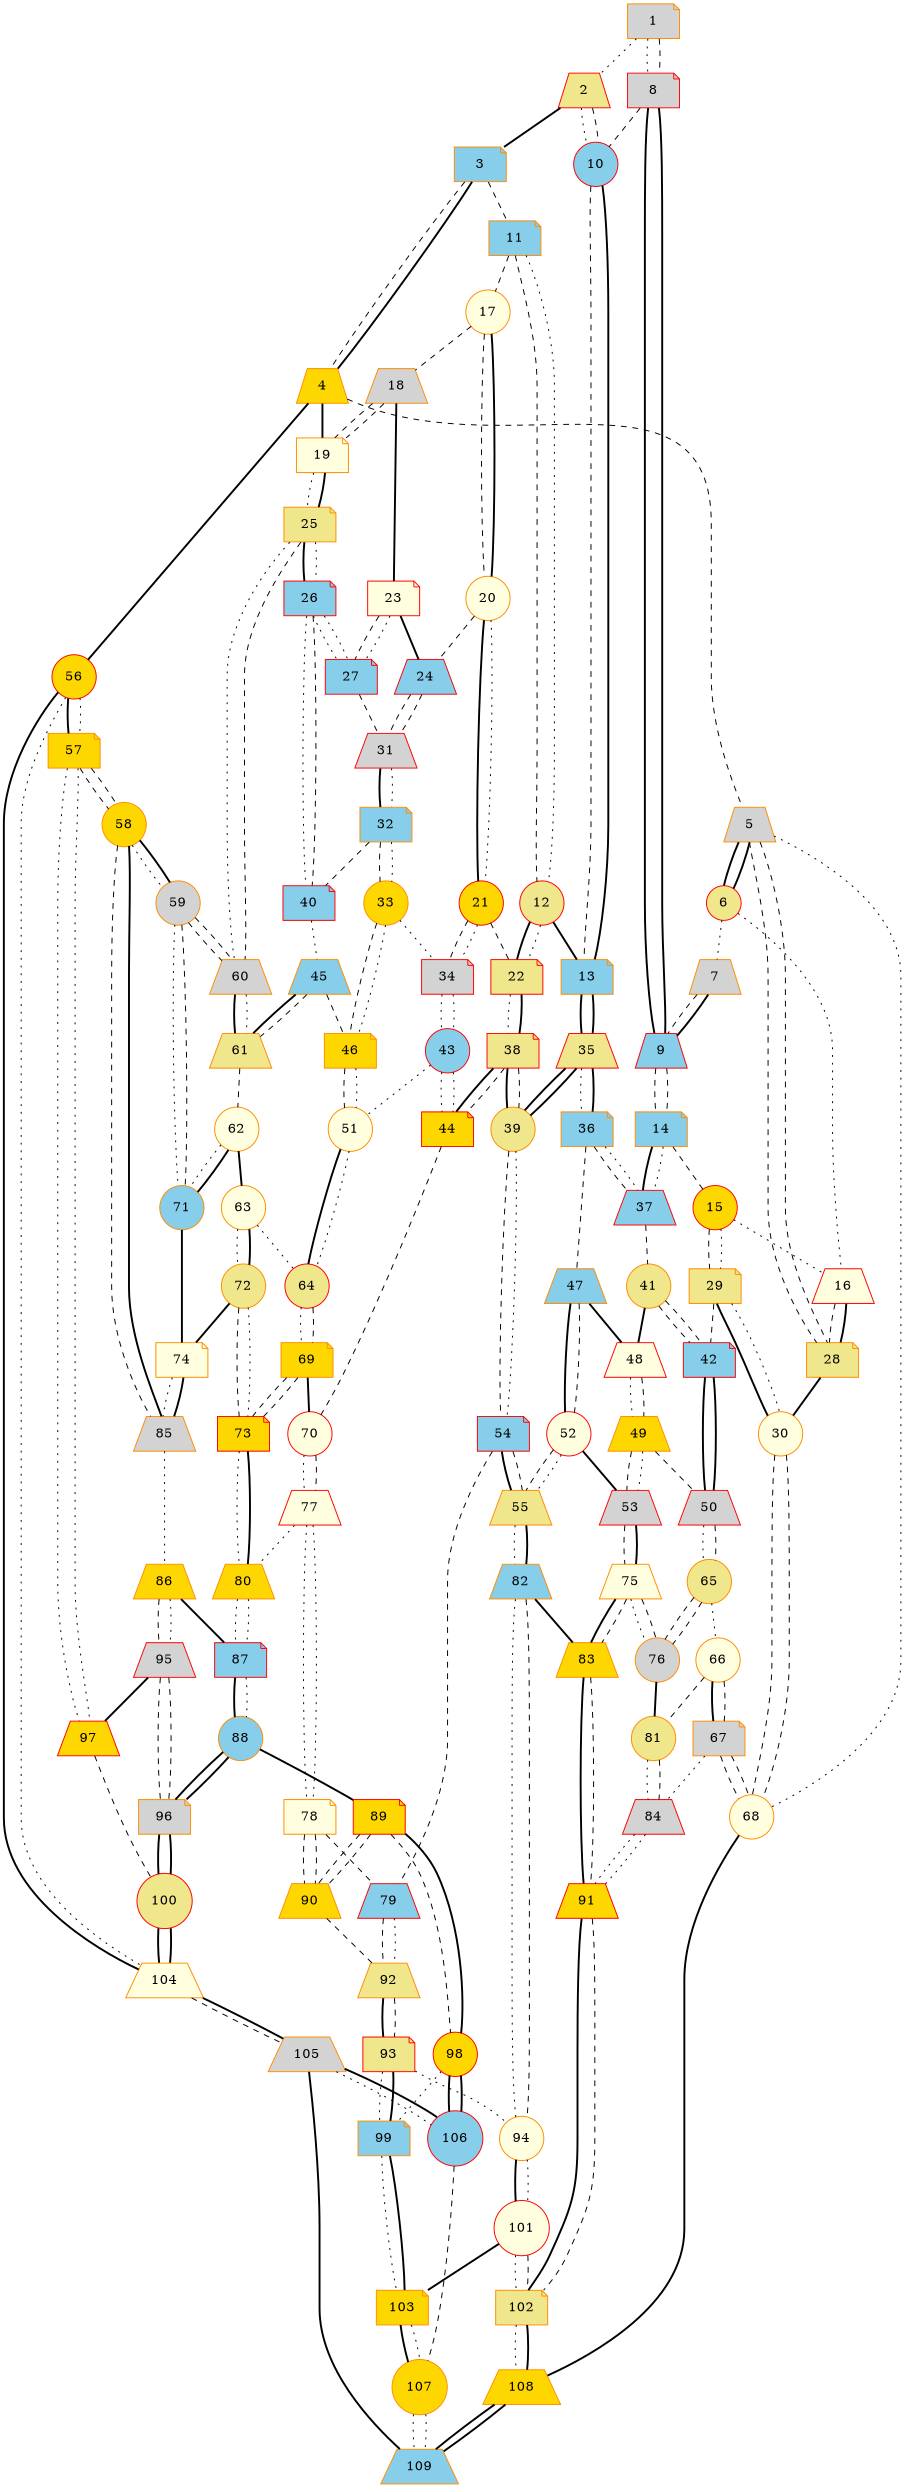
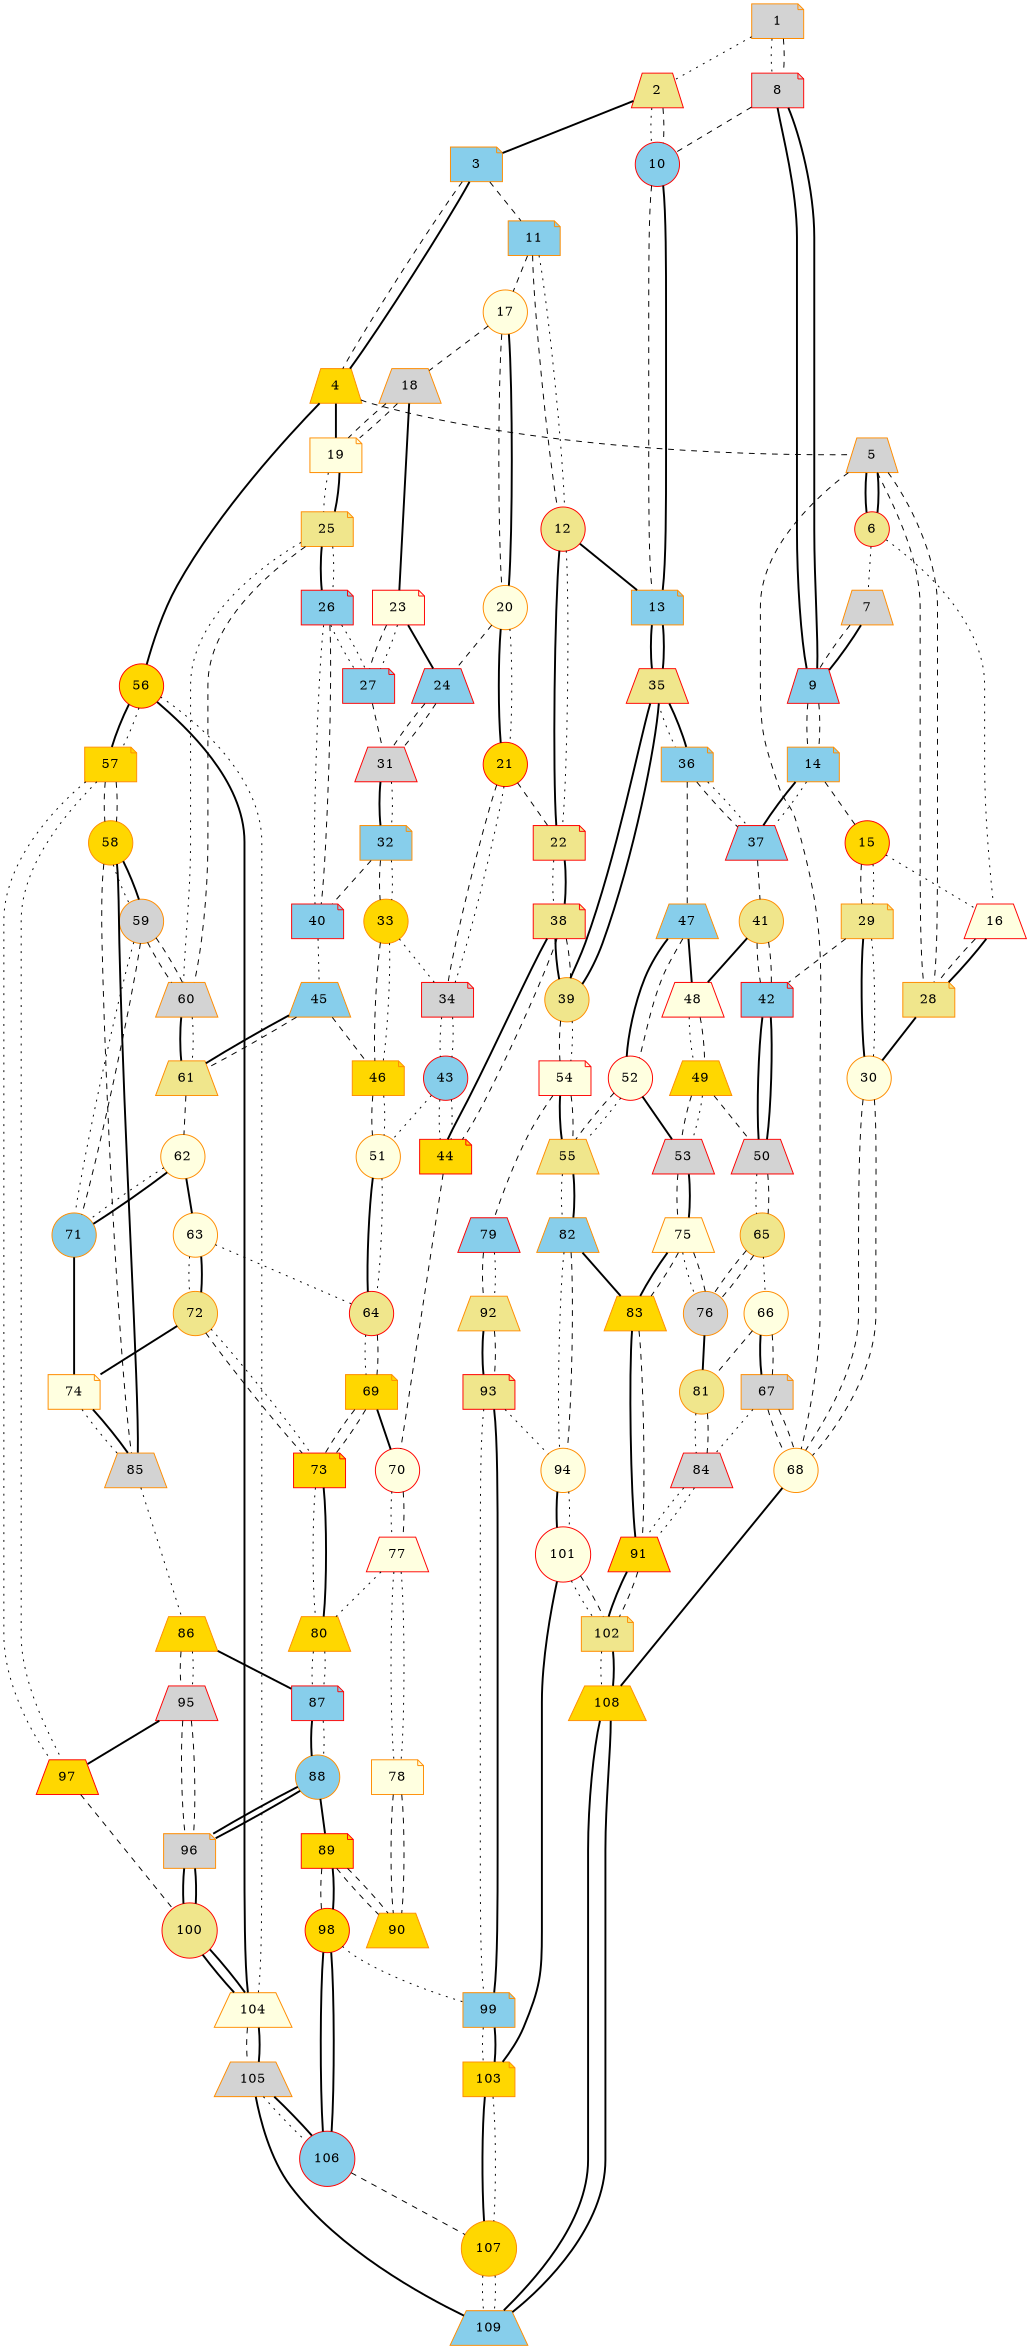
edge "5" -- "68": style dotted -> dashed
node "54": fillcolor skyblue -> lightyellow
edge "78" -- "79": removed
edge "90" -- "92": removed
